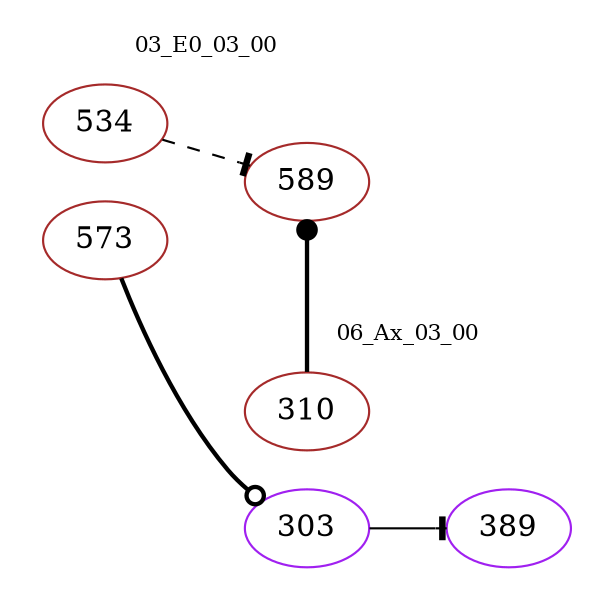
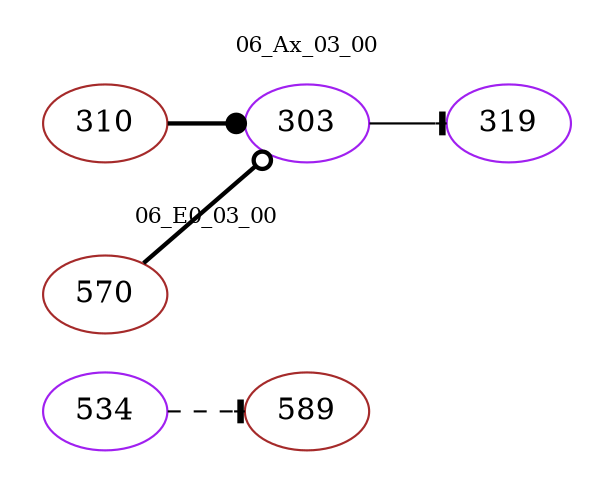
cluster "03_E0_03_00": label "03_E0_03_00" -> "06_E0_03_00"
node "534": color brown -> purple
node "573": label "573" -> "570"
edge "310" -> "589": now "310" -> "303"
node "389": label "389" -> "319"
